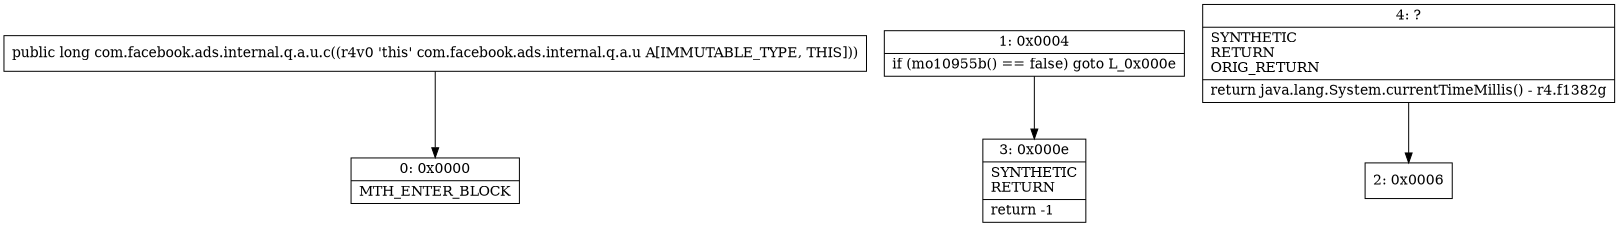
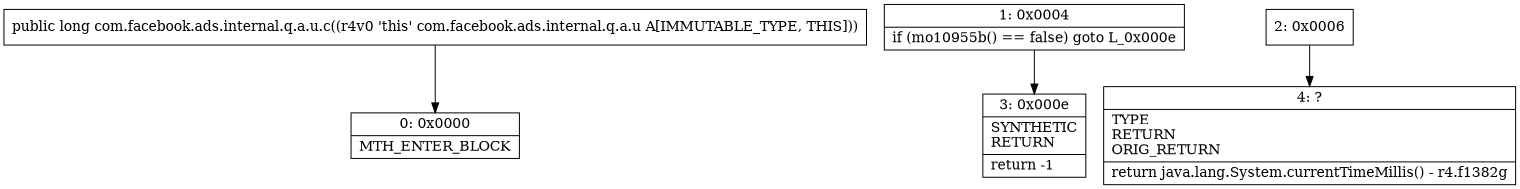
node "4: ?": text "SYNTHETIC" -> "TYPE"
edge "4: ?" -> "2: 0x0006": reversed
